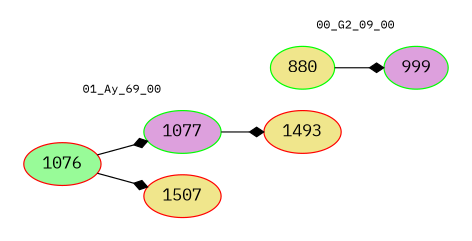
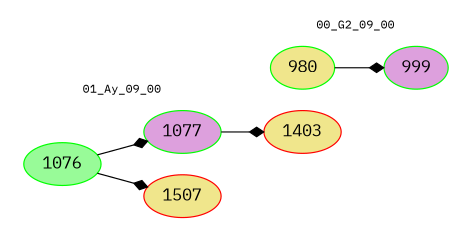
node "880": label "880" -> "980"
cluster "01_Ay_69_00": label "01_Ay_69_00" -> "01_Ay_09_00"
node "1493": label "1493" -> "1403"
node "1076": color red -> green
